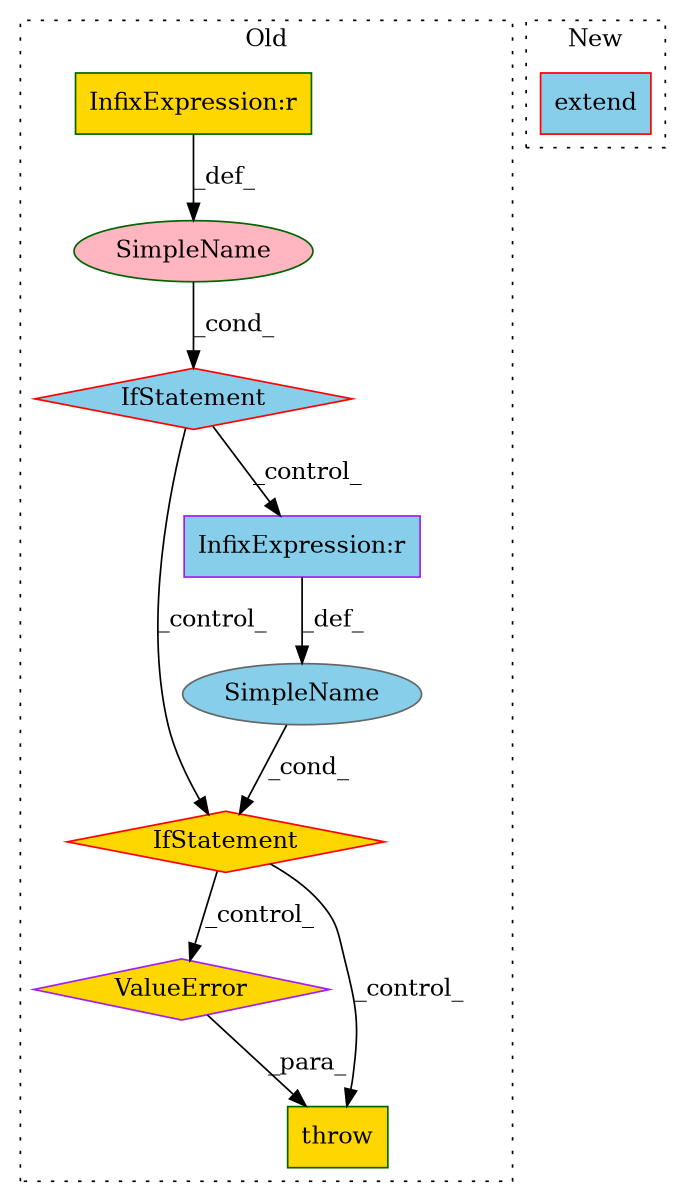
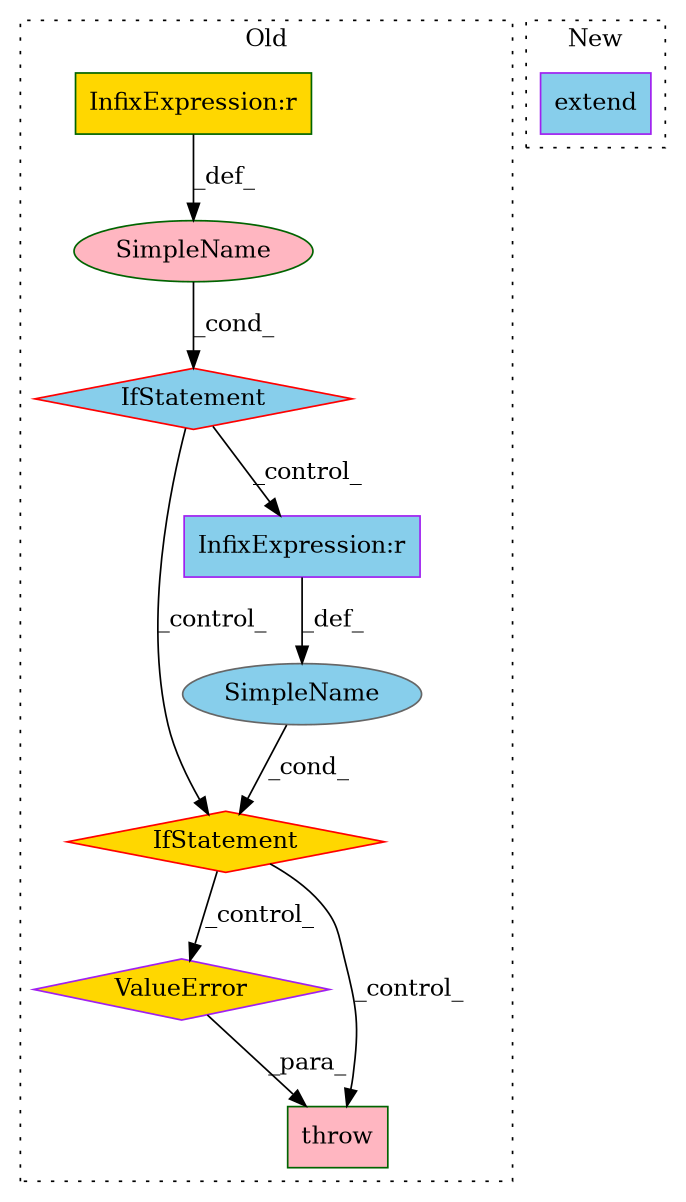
node "extend": color red -> purple
node "throw": fillcolor gold -> lightpink
